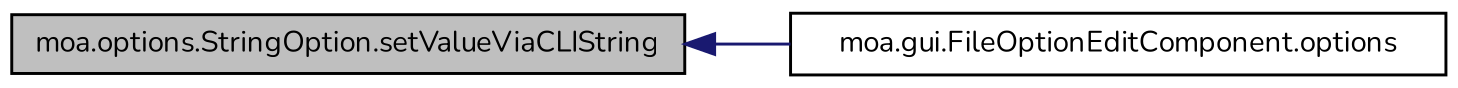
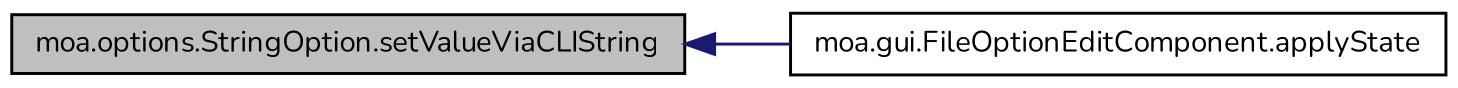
node "moa.gui.FileOptionEditComponent.options": label "moa.gui.FileOptionEditComponent.options" -> "moa.gui.FileOptionEditComponent.applyState"
